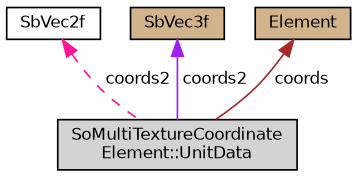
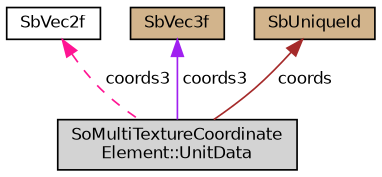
node "Element": label "Element" -> "SbUniqueId"
edge "SoMultiTextureCoordinate Element::UnitData" -> "SbVec2f": label " coords2" -> " coords3"
edge "SoMultiTextureCoordinate Element::UnitData" -> "SbVec3f": label " coords2" -> " coords3"
